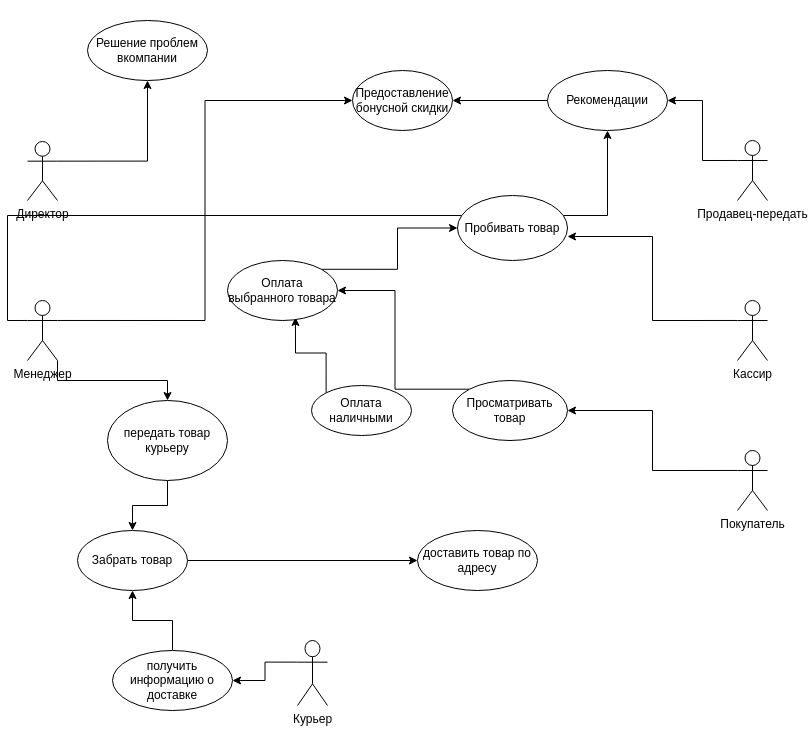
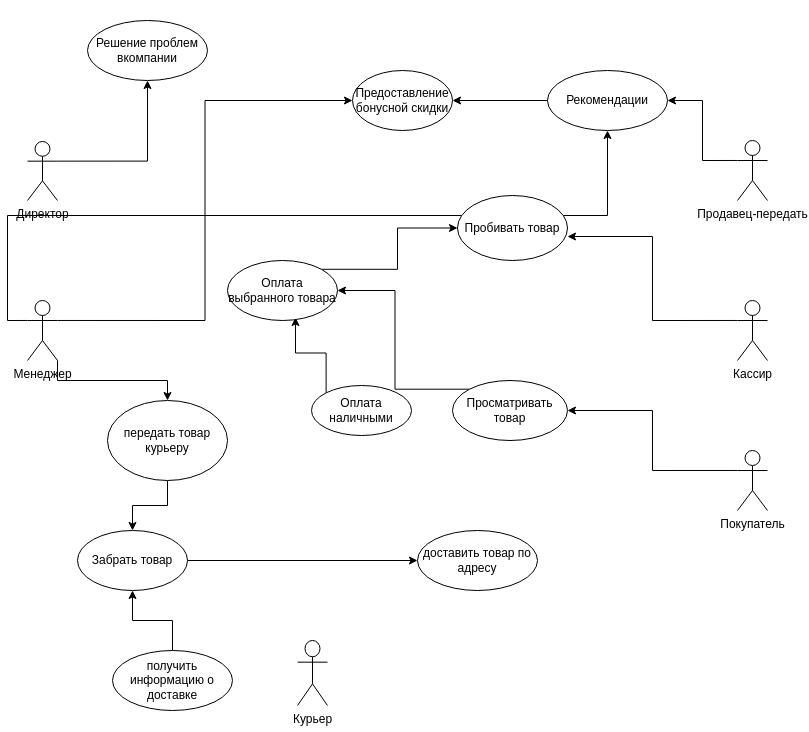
edge "Курьер" -> "получить информацию о доставке": removed
